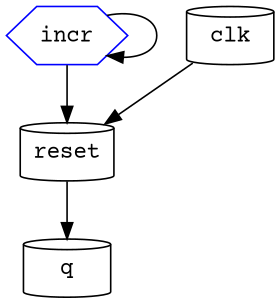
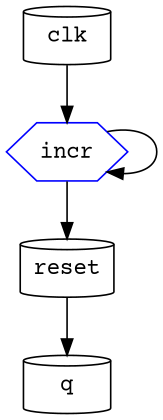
edge "clk" -> "reset": now "clk" -> "incr"
